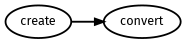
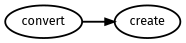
edge "create" -> "convert": reversed
